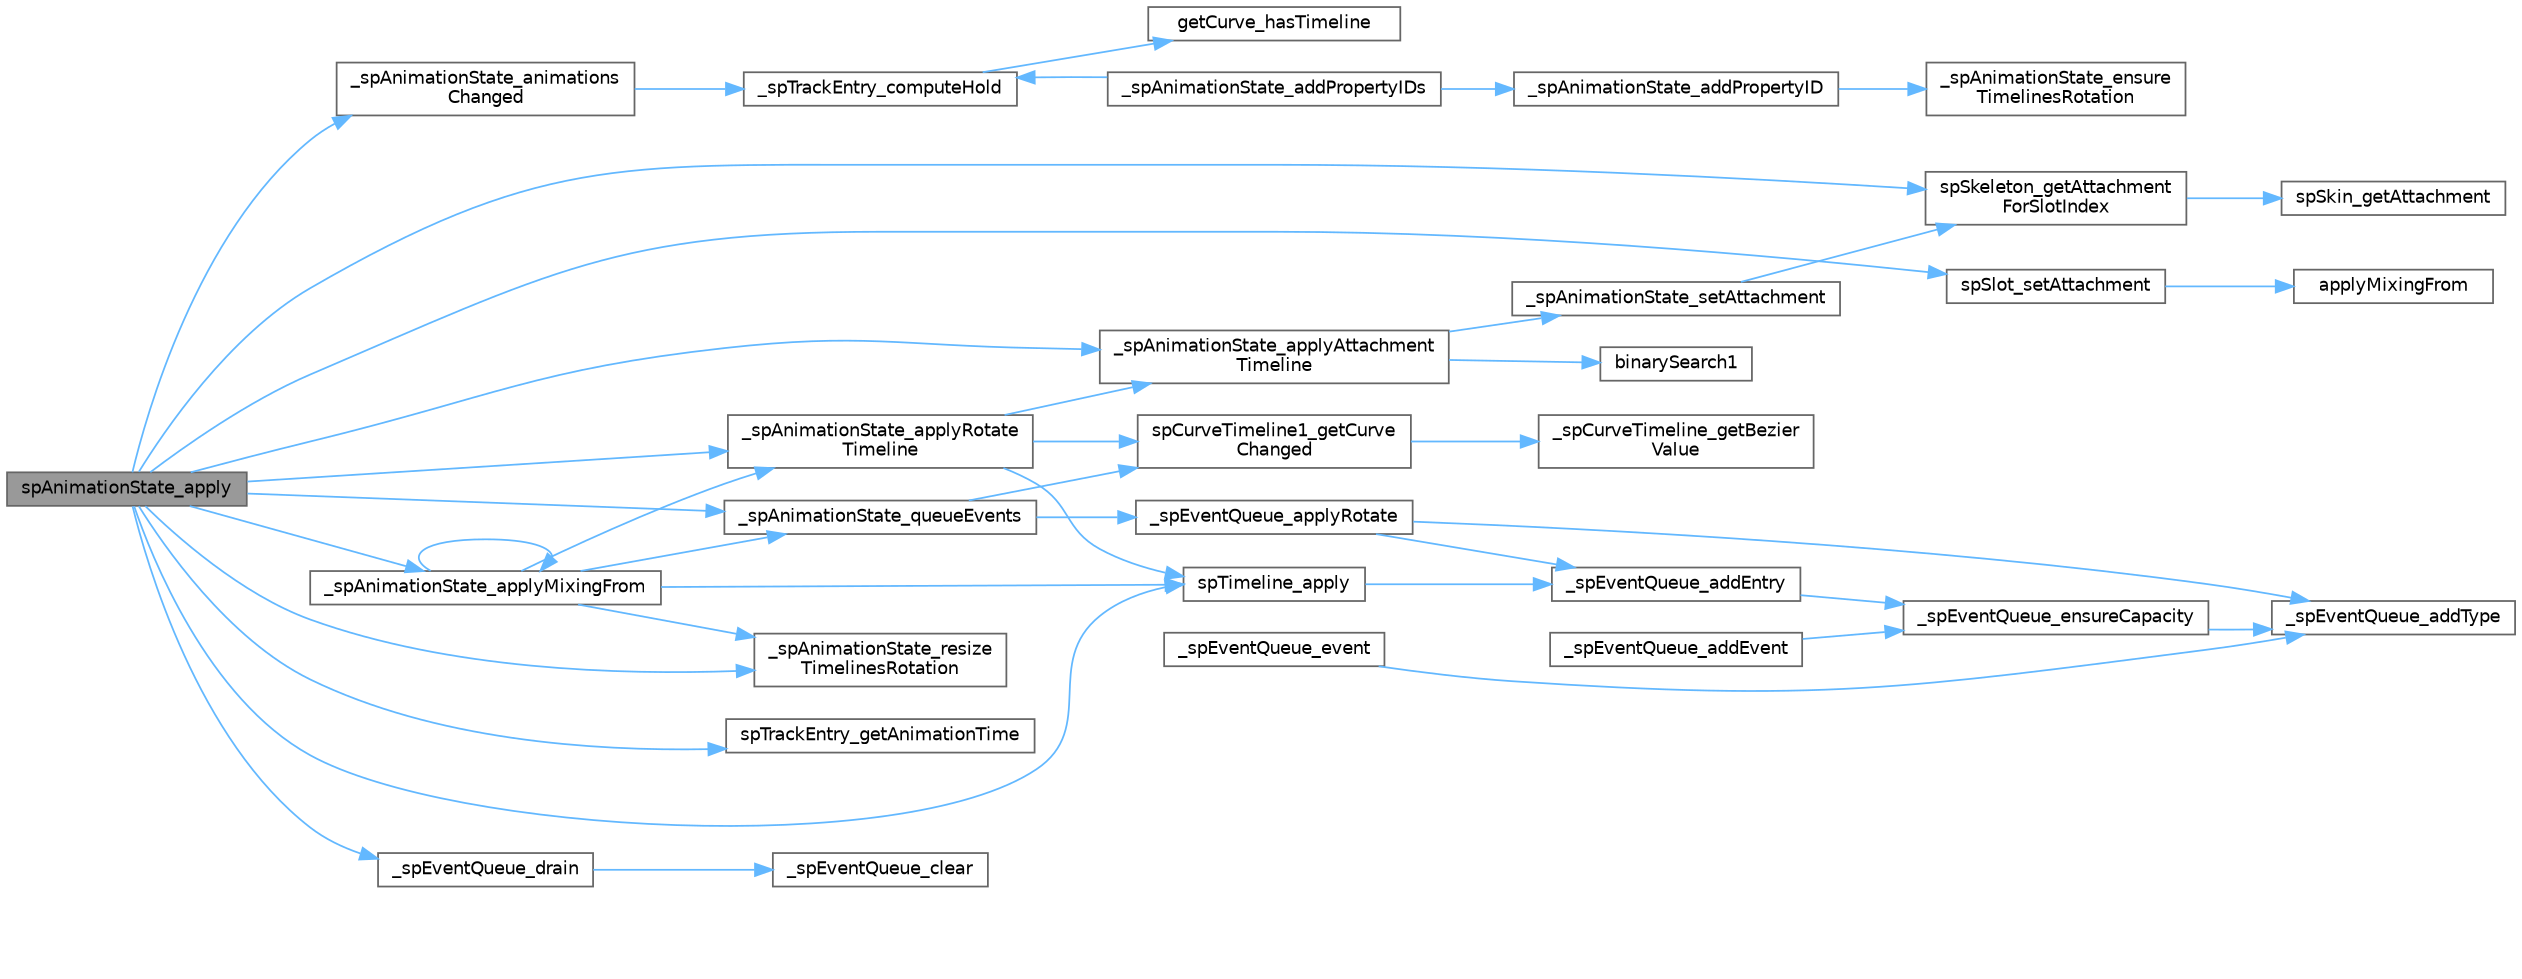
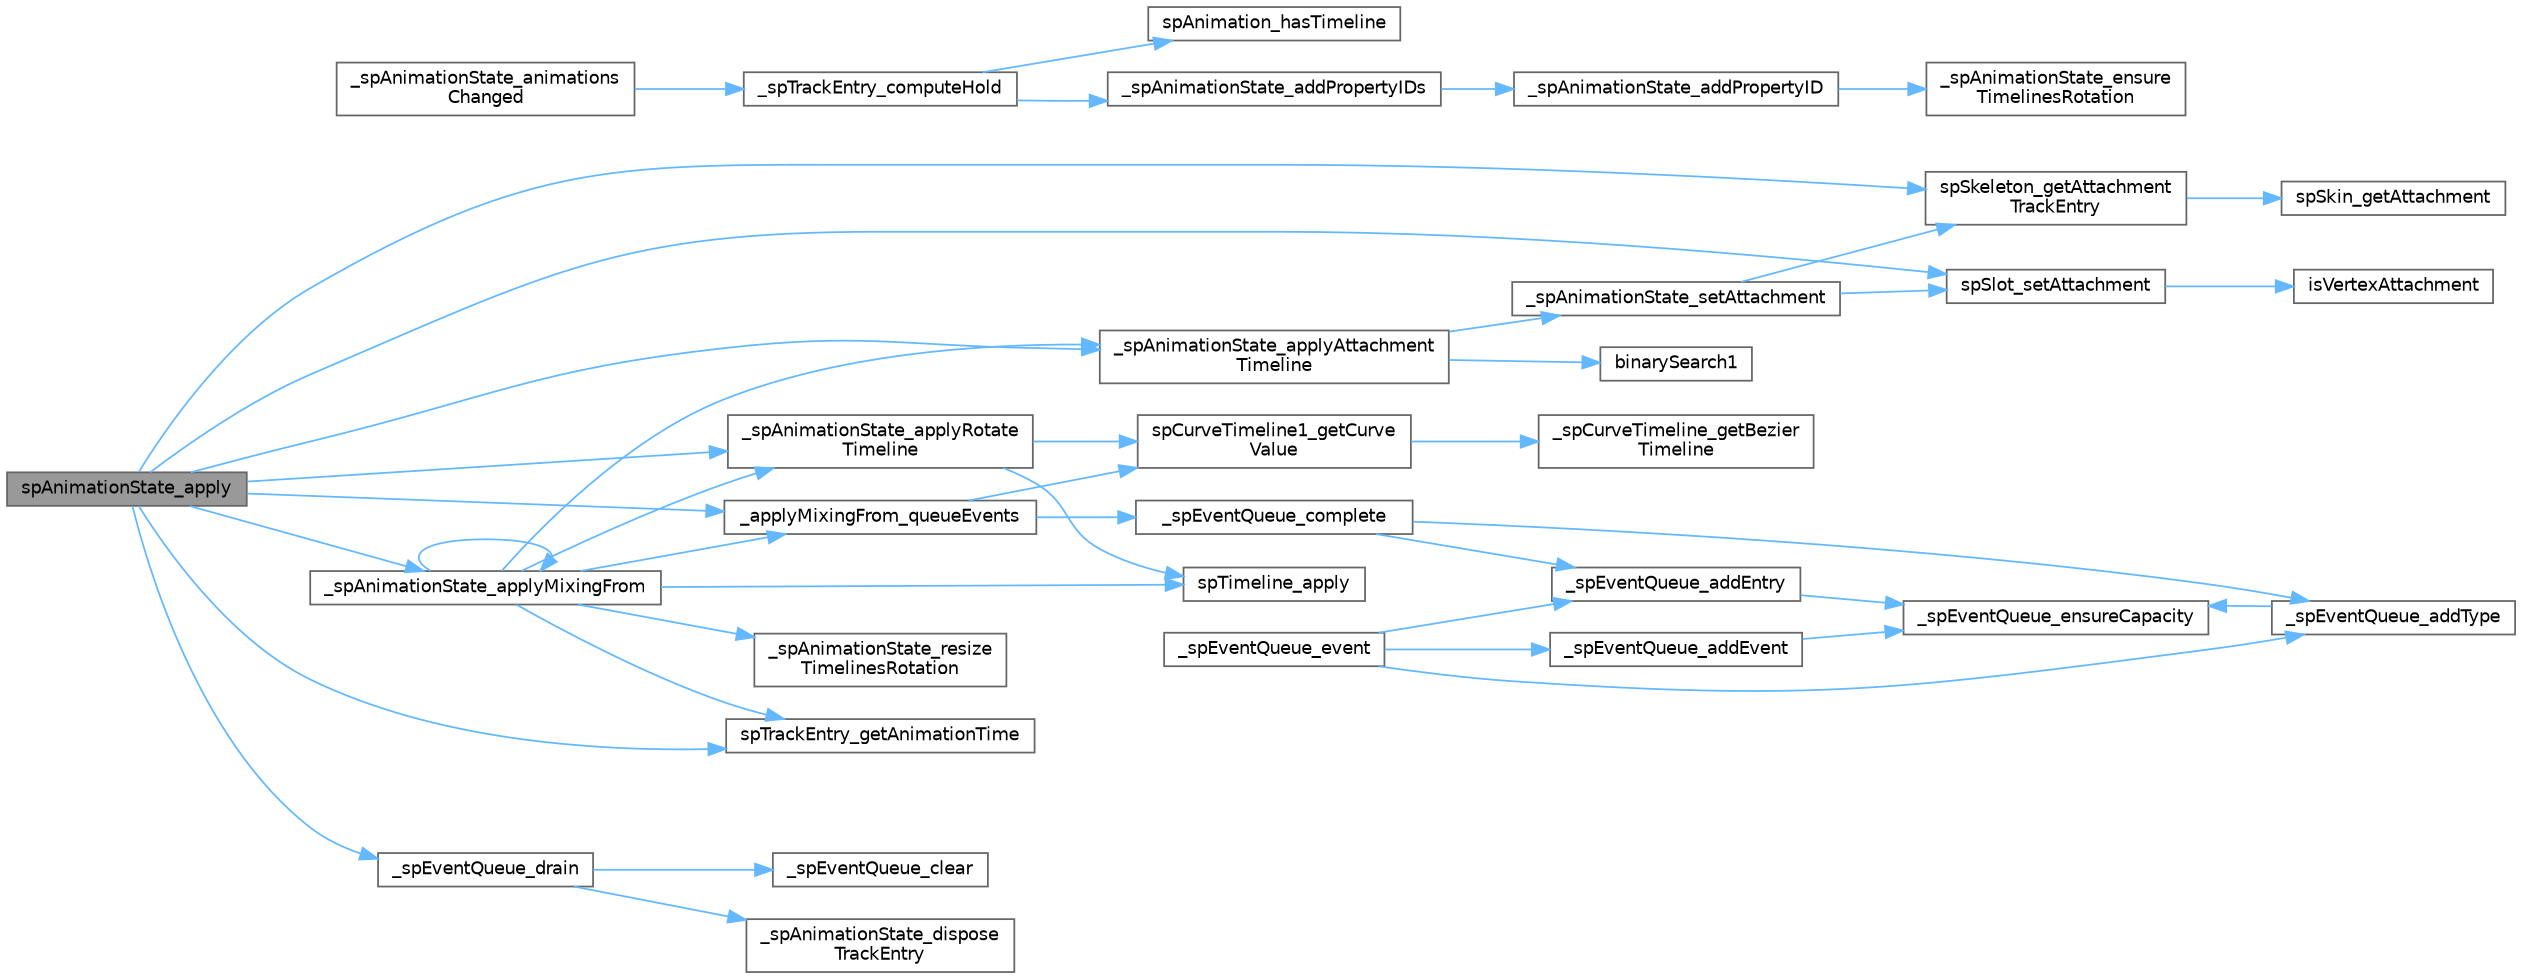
node "getCurve_hasTimeline": label "getCurve_hasTimeline" -> "spAnimation_hasTimeline"
edge "_spAnimationState_addPropertyIDs" -> "_spTrackEntry_computeHold": reversed
node "spSkeleton_getAttachment ForSlotIndex": label "spSkeleton_getAttachment ForSlotIndex" -> "spSkeleton_getAttachment TrackEntry"
edge "spAnimationState_apply" -> "_spAnimationState_animations Changed": removed
node "applyMixingFrom": label "applyMixingFrom" -> "isVertexAttachment"
edge "_spAnimationState_setAttachment" -> "spSlot_setAttachment": added
edge "_spAnimationState_applyRotate Timeline" -> "_spAnimationState_applyAttachment Timeline": now "_spAnimationState_applyMixingFrom" -> "_spAnimationState_applyAttachment Timeline"
node "spCurveTimeline1_getCurve Changed": label "spCurveTimeline1_getCurve Changed" -> "spCurveTimeline1_getCurve Value"
node "_spCurveTimeline_getBezier Value": label "_spCurveTimeline_getBezier Value" -> "_spCurveTimeline_getBezier Timeline"
node "_spAnimationState_queueEvents": label "_spAnimationState_queueEvents" -> "_applyMixingFrom_queueEvents"
node "_spEventQueue_applyRotate": label "_spEventQueue_applyRotate" -> "_spEventQueue_complete"
edge "spTimeline_apply" -> "_spEventQueue_addEntry": now "_spEventQueue_event" -> "_spEventQueue_addEntry"
edge "_spEventQueue_ensureCapacity" -> "_spEventQueue_addType": reversed
edge "_spEventQueue_event" -> "_spEventQueue_addEvent": added
edge "spAnimationState_apply" -> "_spAnimationState_resize TimelinesRotation": removed
edge "_spAnimationState_applyMixingFrom" -> "spTrackEntry_getAnimationTime": added
edge "spAnimationState_apply" -> "spTimeline_apply": removed
node "_spAnimationState_dispose TrackEntry": added
